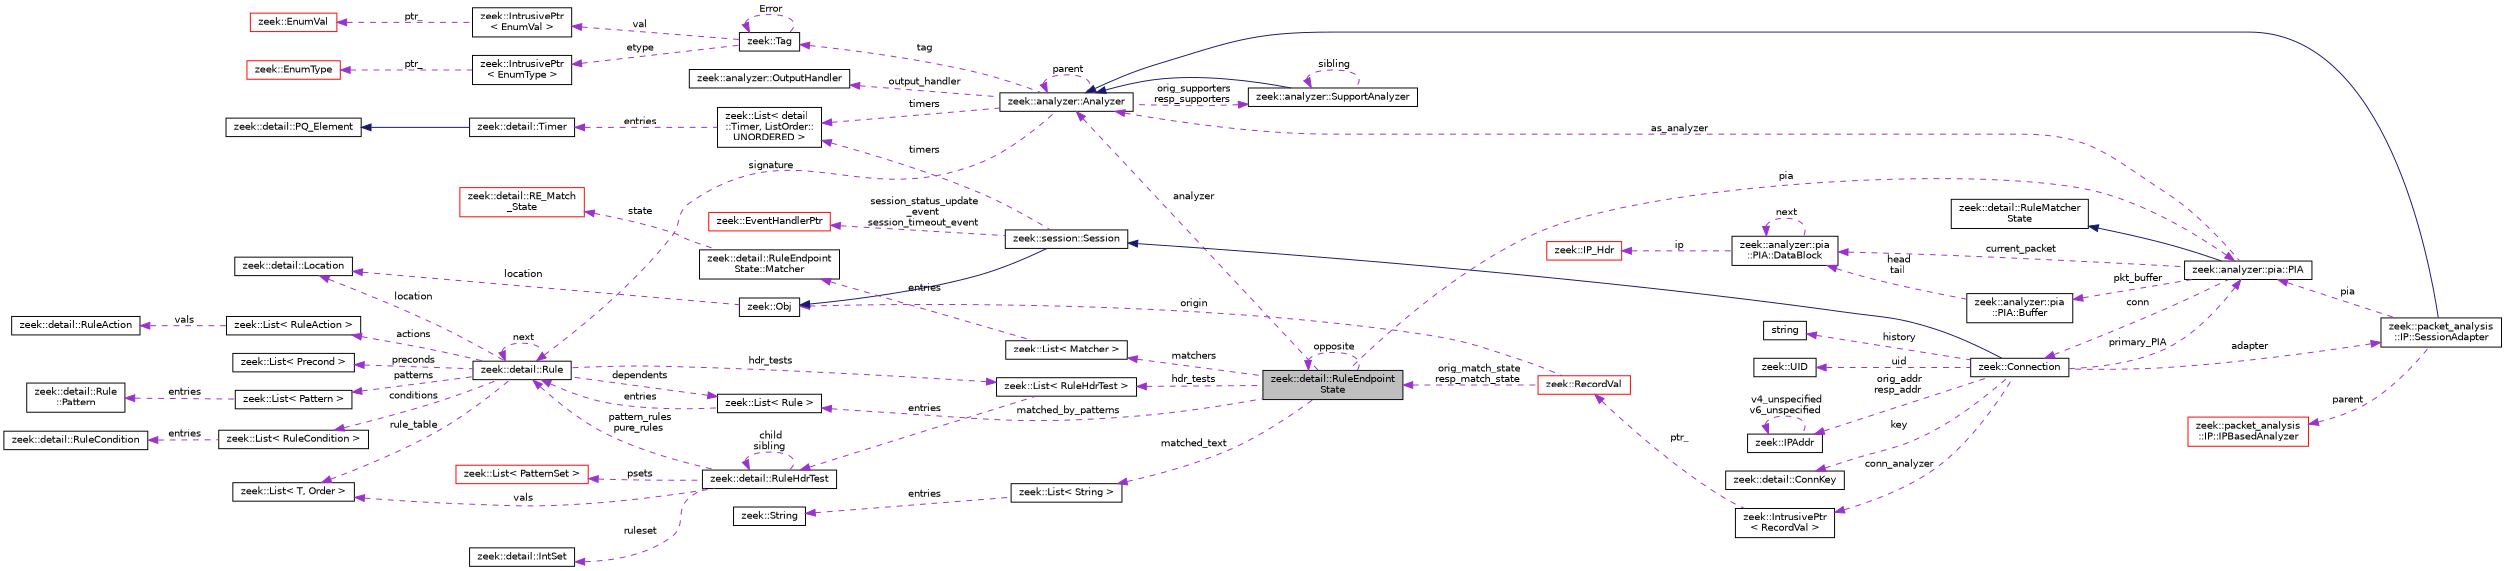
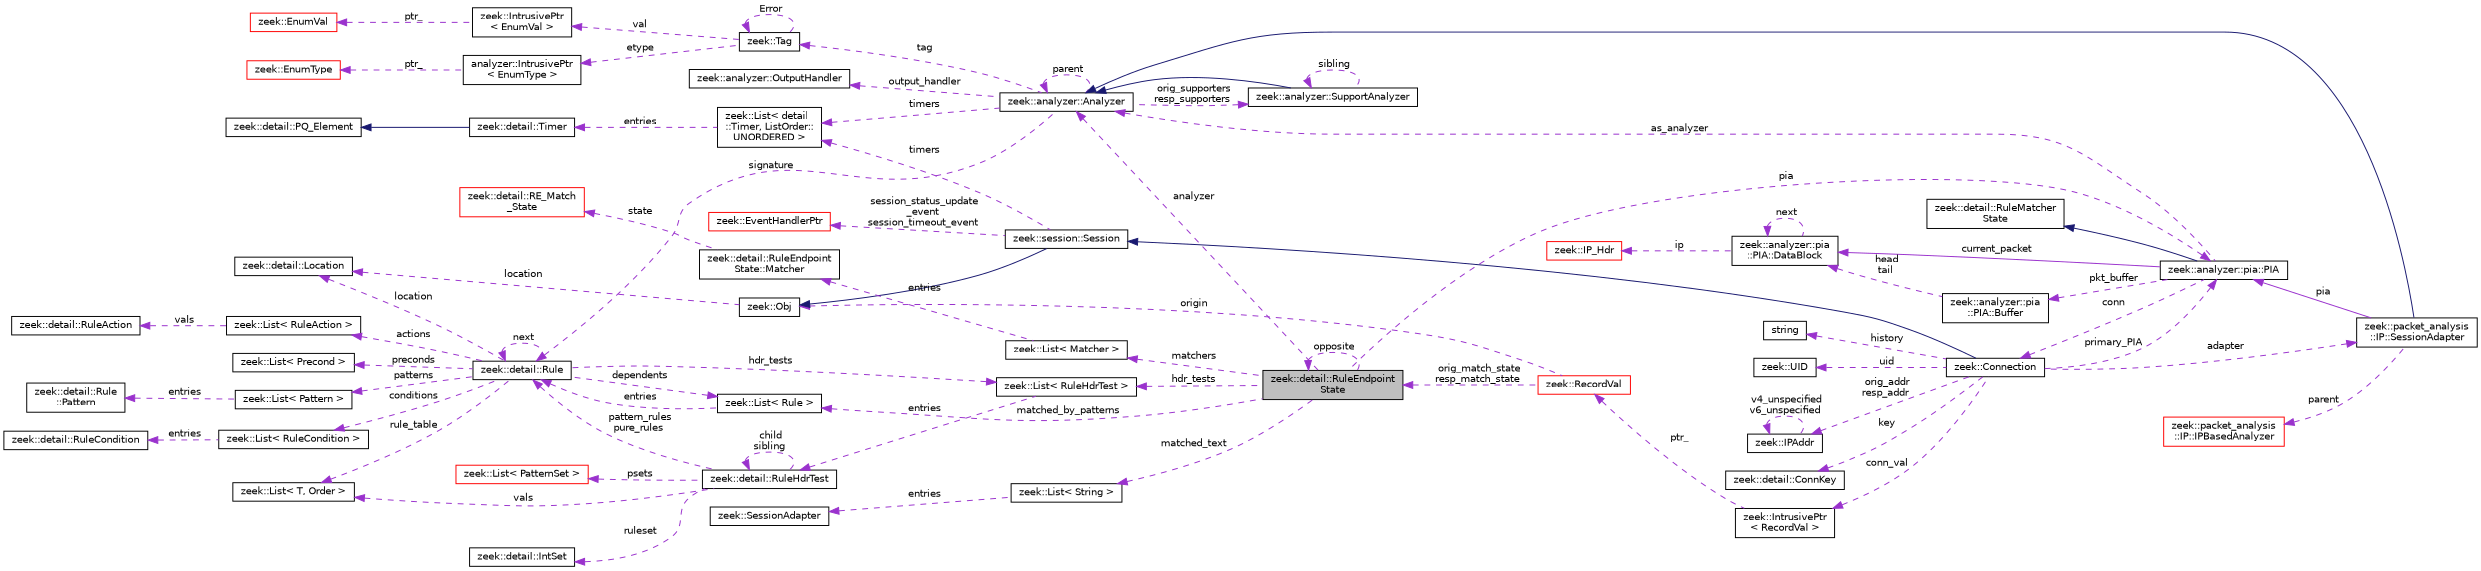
node "zeek::IntrusivePtr < EnumType >": label "zeek::IntrusivePtr < EnumType >" -> "analyzer::IntrusivePtr < EnumType >"
edge "zeek::analyzer::pia::PIA" -> "zeek::analyzer::pia ::PIA::DataBlock": style dashed -> solid
edge "zeek::packet_analysis ::IP::SessionAdapter" -> "zeek::analyzer::pia::PIA": style dashed -> solid
edge "zeek::Connection" -> "zeek::IntrusivePtr < RecordVal >": label " conn_analyzer" -> " conn_val"
node "zeek::String": label "zeek::String" -> "zeek::SessionAdapter"
